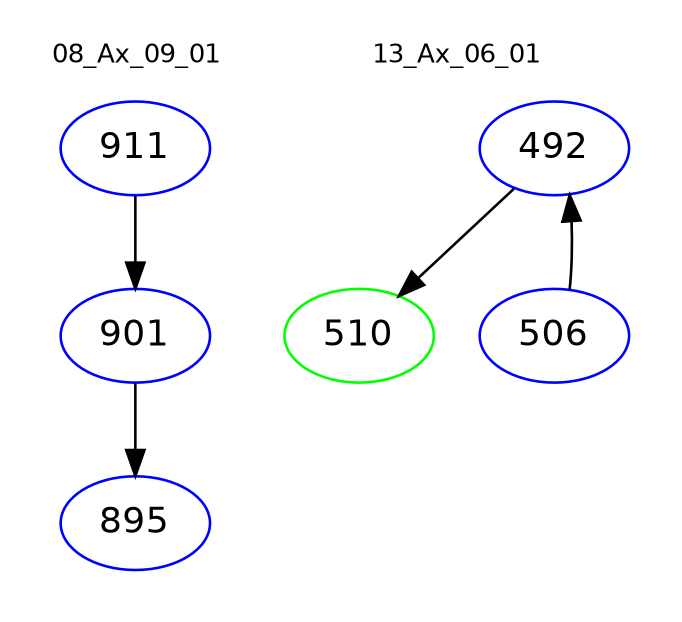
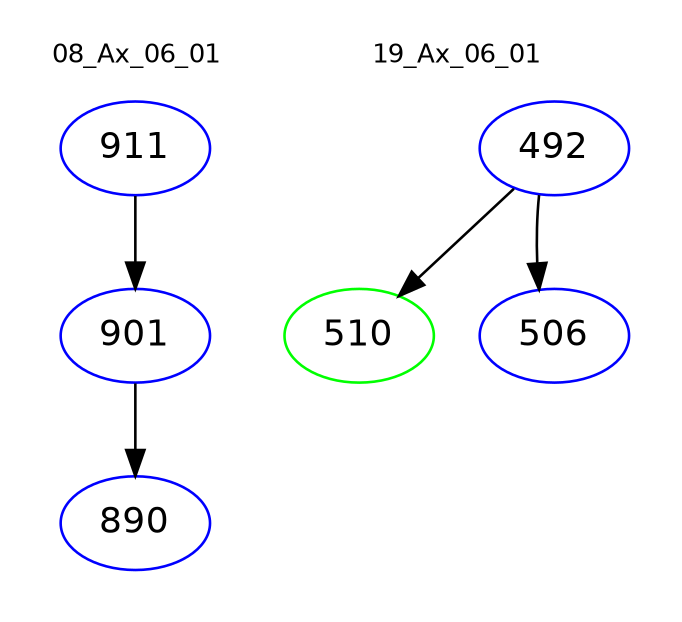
cluster "08_Ax_09_01": label "08_Ax_09_01" -> "08_Ax_06_01"
cluster "13_Ax_06_01": label "13_Ax_06_01" -> "19_Ax_06_01"
edge "506" -> "492": reversed
node "895": label "895" -> "890"
